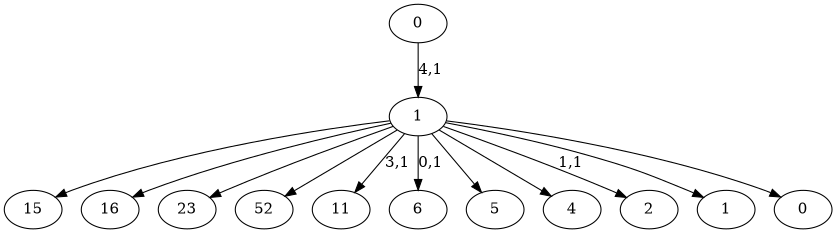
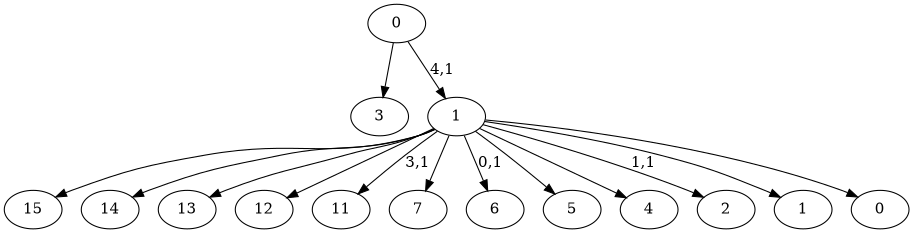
node "3": added
node "16": label "16" -> "14"
node "23": label "23" -> "13"
node "52": label "52" -> "12"
node "7": added
